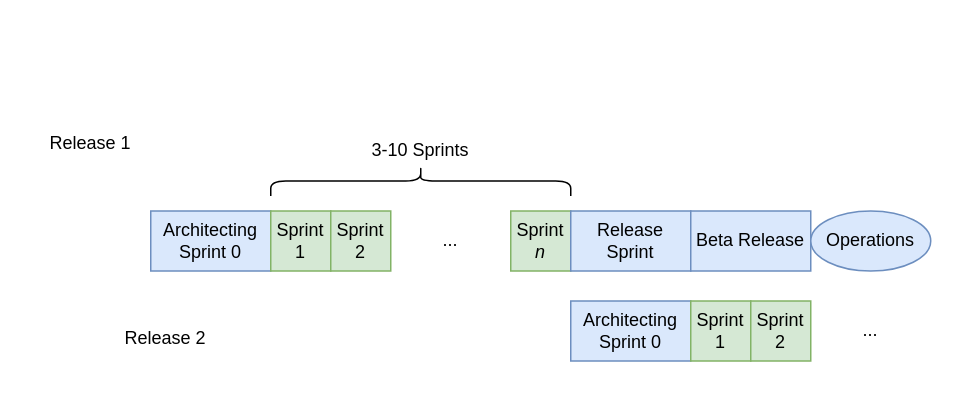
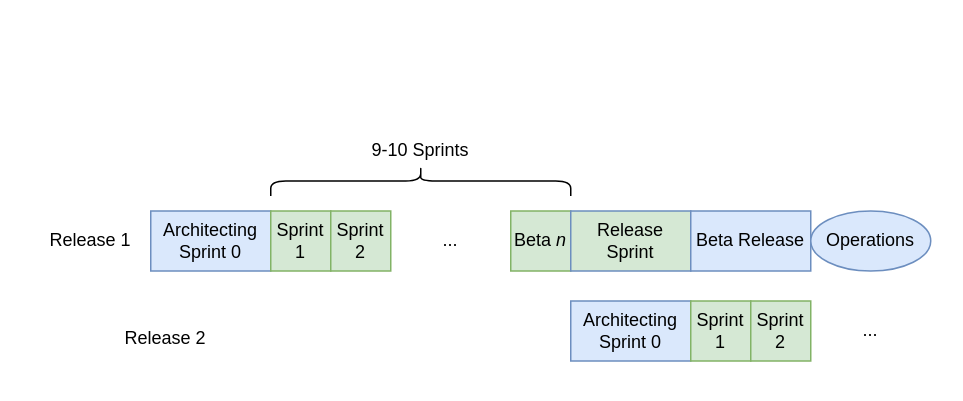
node "Release 1": moved (91, 143) -> (91, 241)
node "3-10 Sprints": label "3-10 Sprints" -> "9-10 Sprints"
node "Sprint n": label "Sprint n" -> "Beta n"
node "Release Sprint": fillcolor #dae8fc -> #d5e8d4
